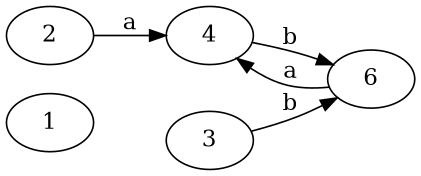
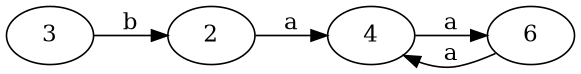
edge "4" -> "6": label "b" -> "a"
edge "3" -> "6": now "3" -> "2"
node "1": removed
